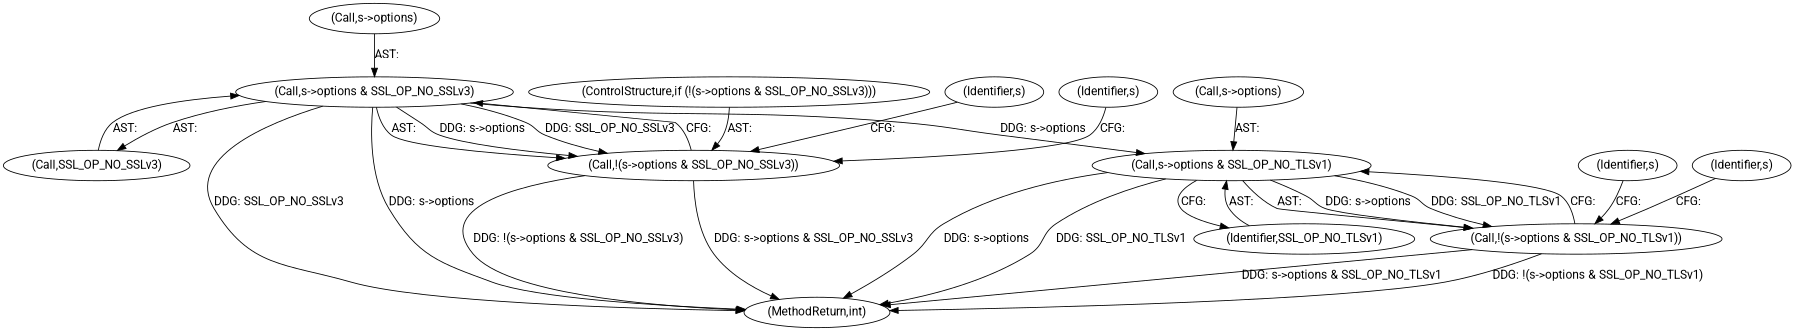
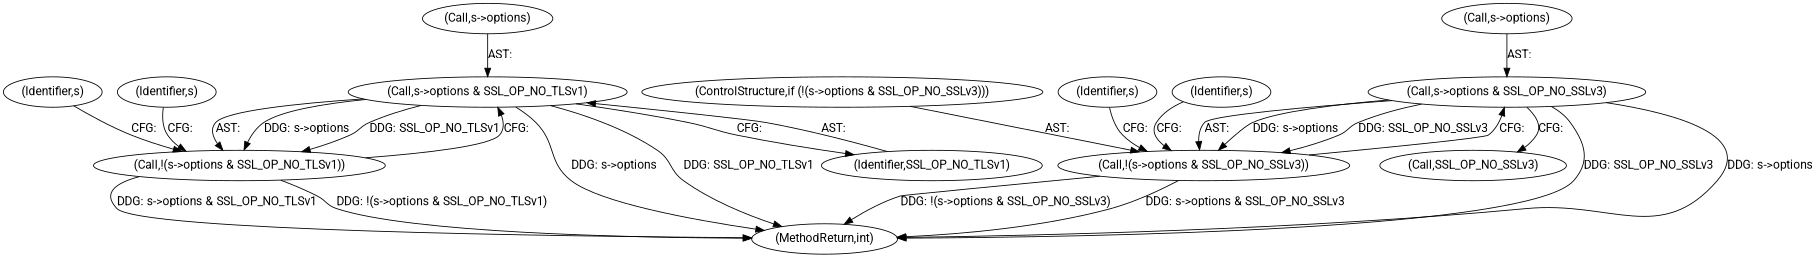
edge "(Call,SSL_OP_NO_SSLv3)" -> "(Call,s->options & SSL_OP_NO_SSLv3)": removed, label "AST:"
edge "(Call,s->options & SSL_OP_NO_SSLv3)" -> "(Call,s->options & SSL_OP_NO_TLSv1)": removed, label "DDG: s->options"
edge "(Call,s->options & SSL_OP_NO_SSLv3)" -> "(Call,SSL_OP_NO_SSLv3)": label "AST: " -> "CFG: "
